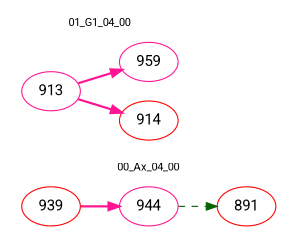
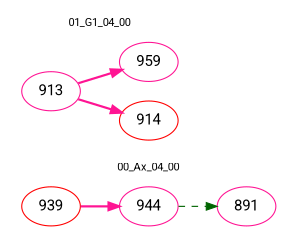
node "891": color red -> deeppink
